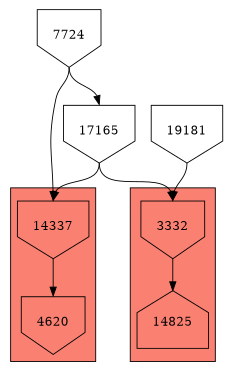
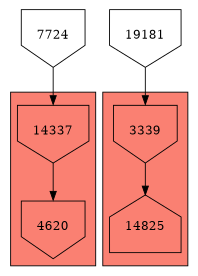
node "17165": removed
node "3332": label "3332" -> "3339"
